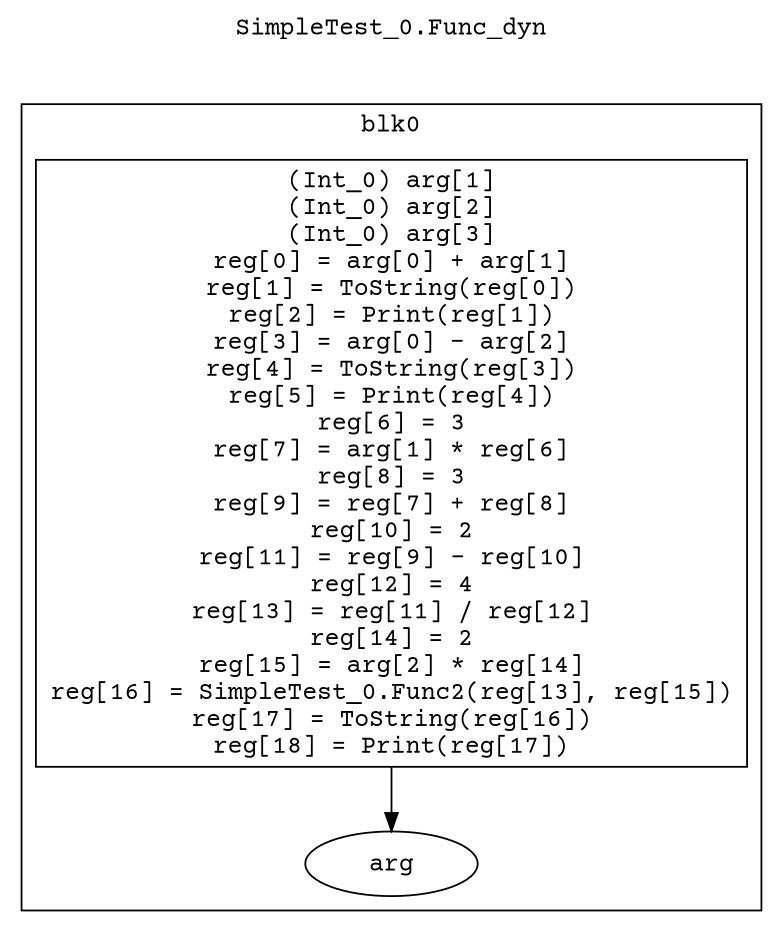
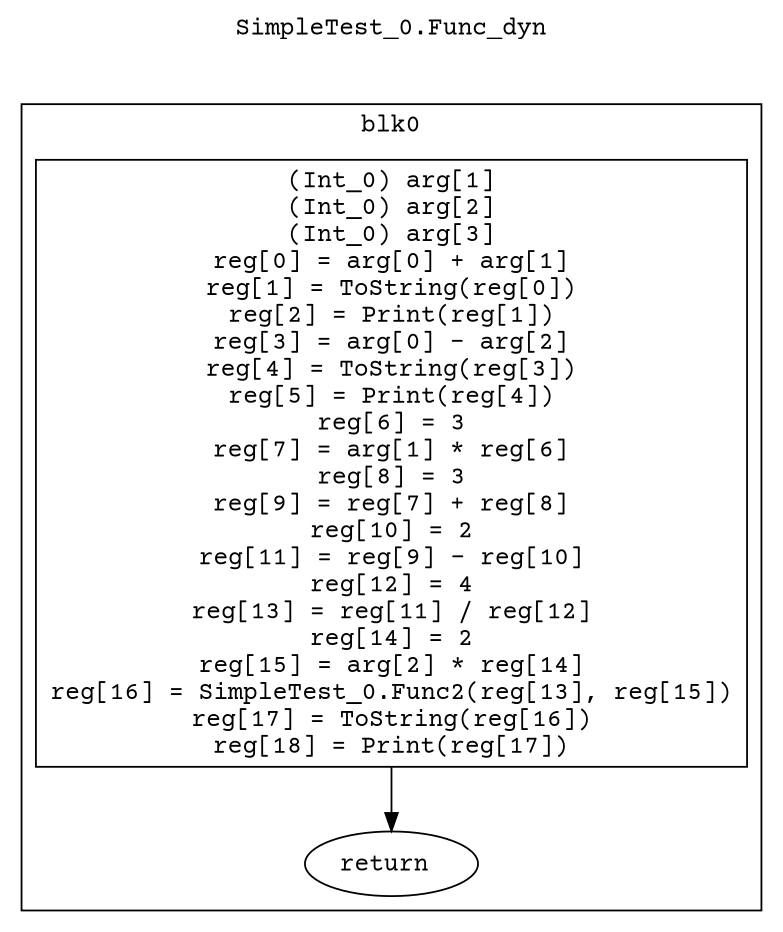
node "arg": label "arg" -> "return"
